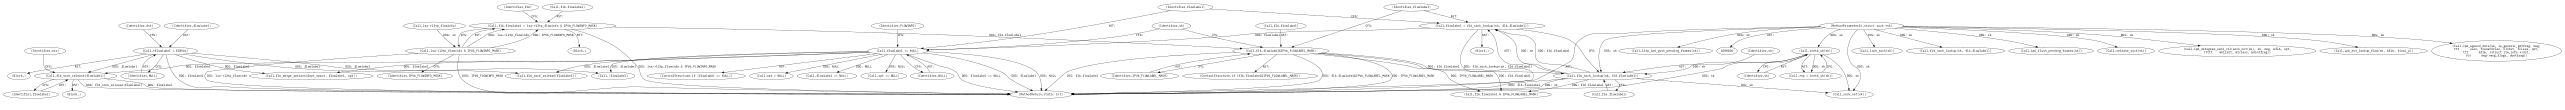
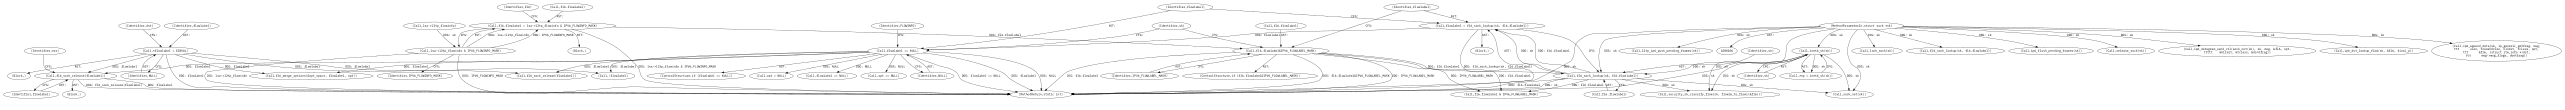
edge "(MethodParameterIn,struct sock *sk)" -> "(MethodReturn,static int)": label "AST: " -> "DDG: sk"
node "(Call,security_sk_classify_flow(sk, flowi6_to_flowi(&fl6)))": added
